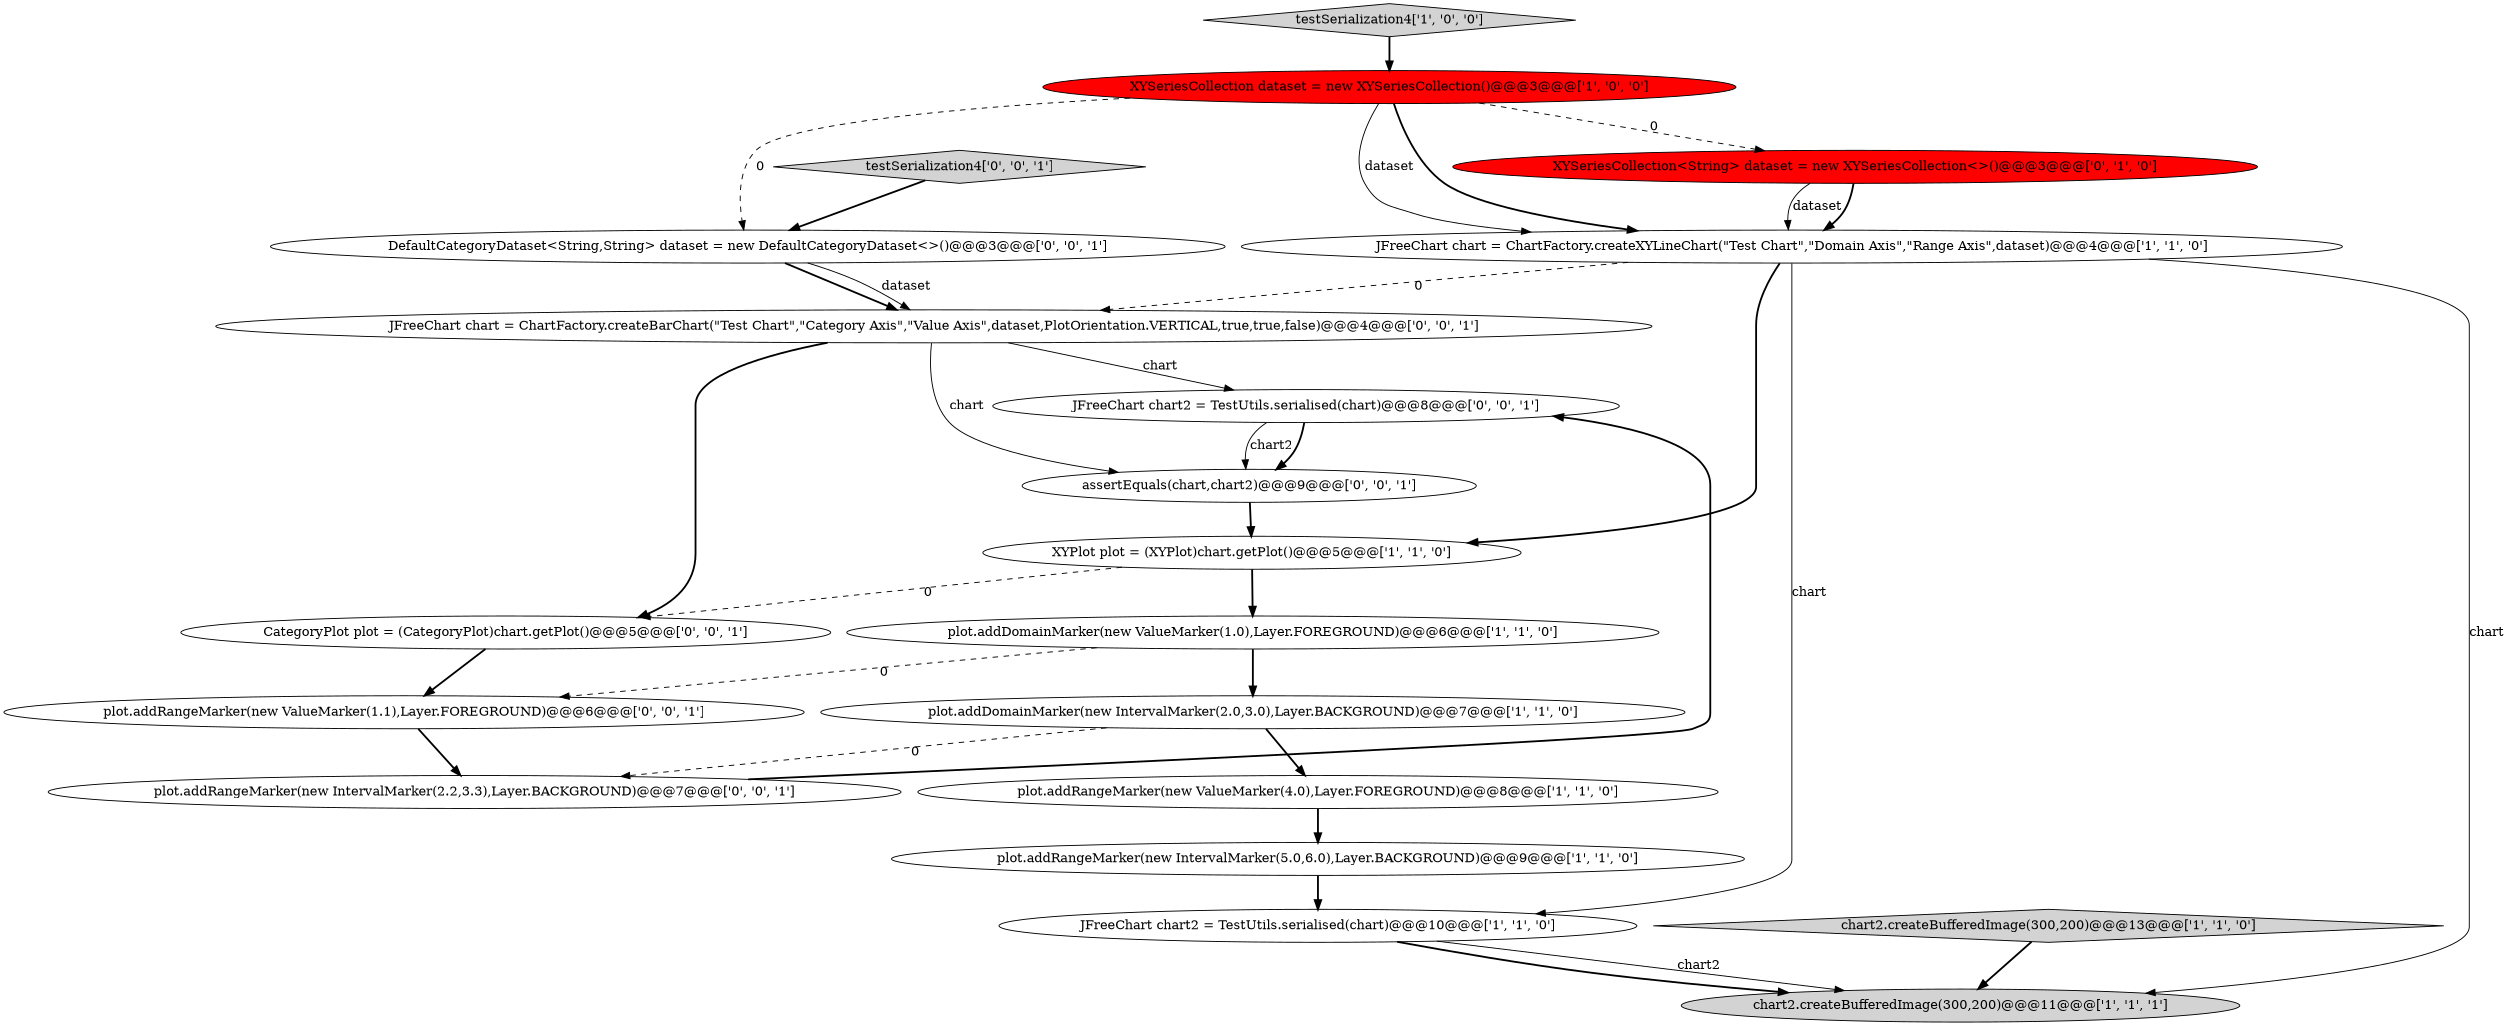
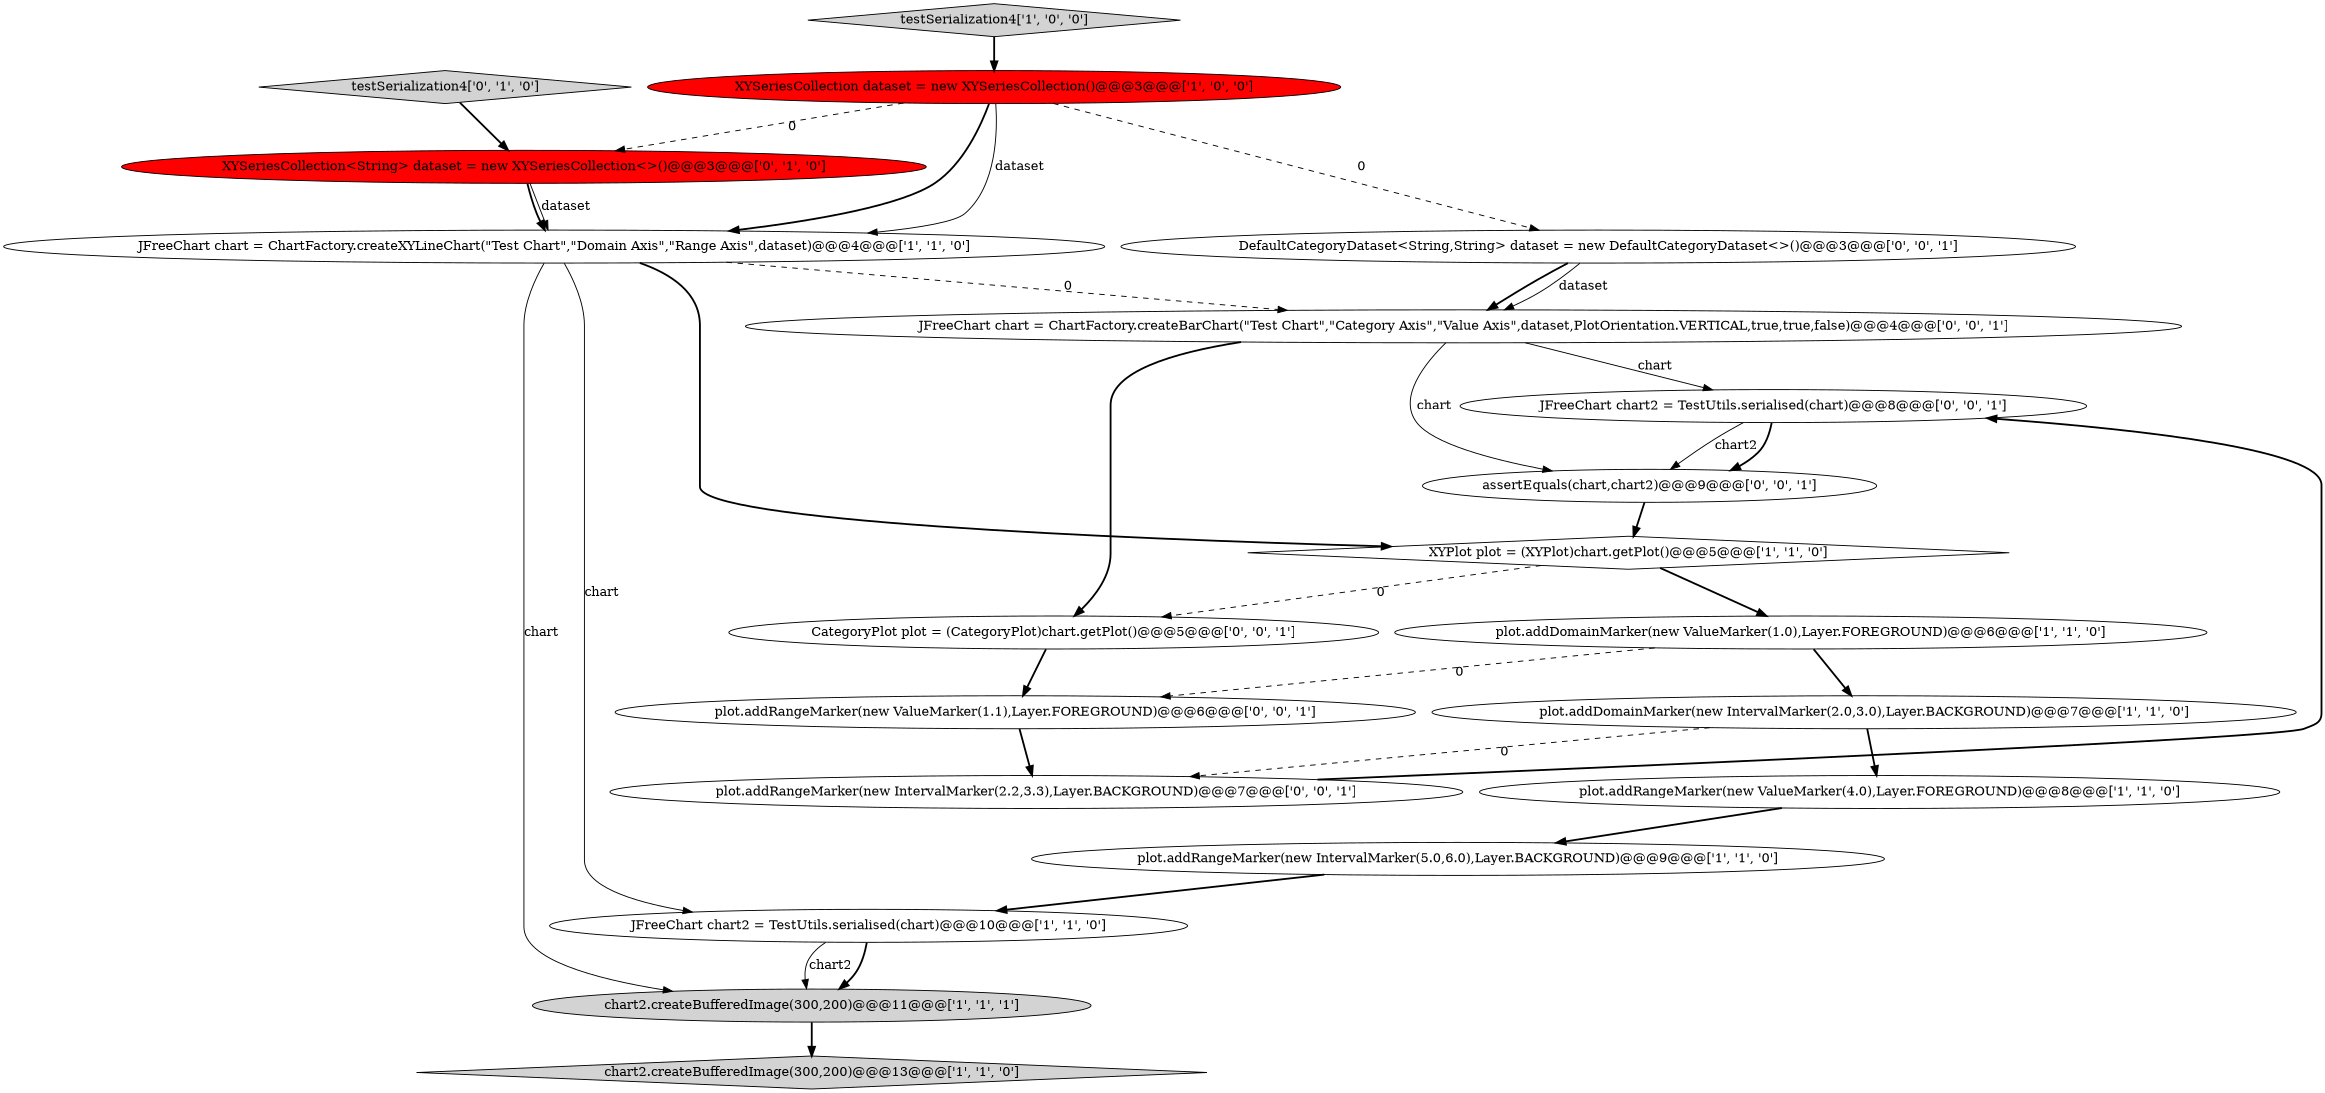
node "testSerialization4['0', '1', '0']": added
node "testSerialization4['0', '0', '1']": removed
node "XYPlot plot = (XYPlot)chart.getPlot()@@@5@@@['1', '1', '0']": shape ellipse -> diamond
edge "chart2.createBufferedImage(300,200)@@@13@@@['1', '1', '0']" -> "chart2.createBufferedImage(300,200)@@@11@@@['1', '1', '1']": reversed
